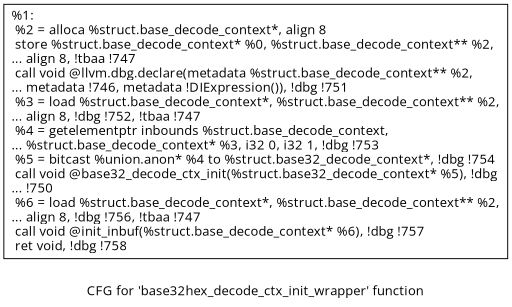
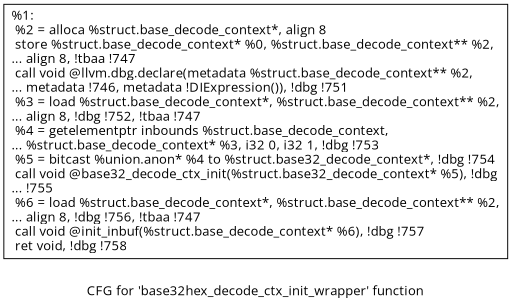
node "%1:": text "... !750" -> "... !755"
